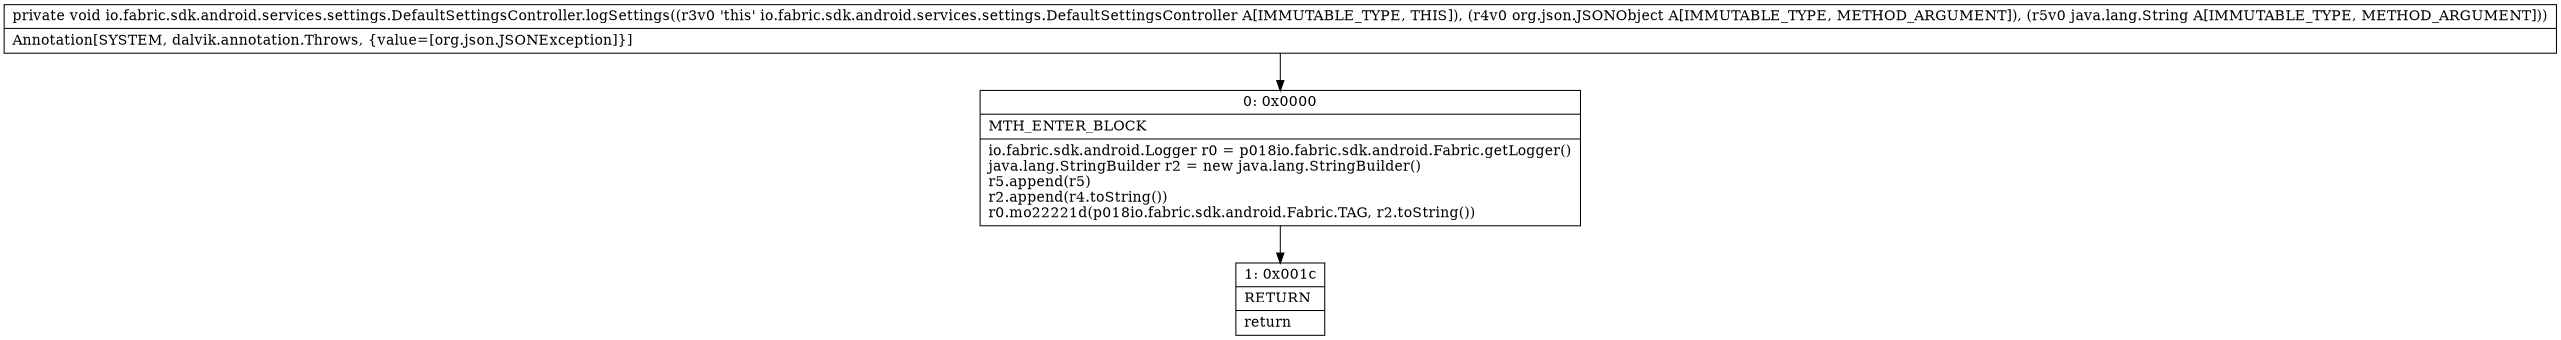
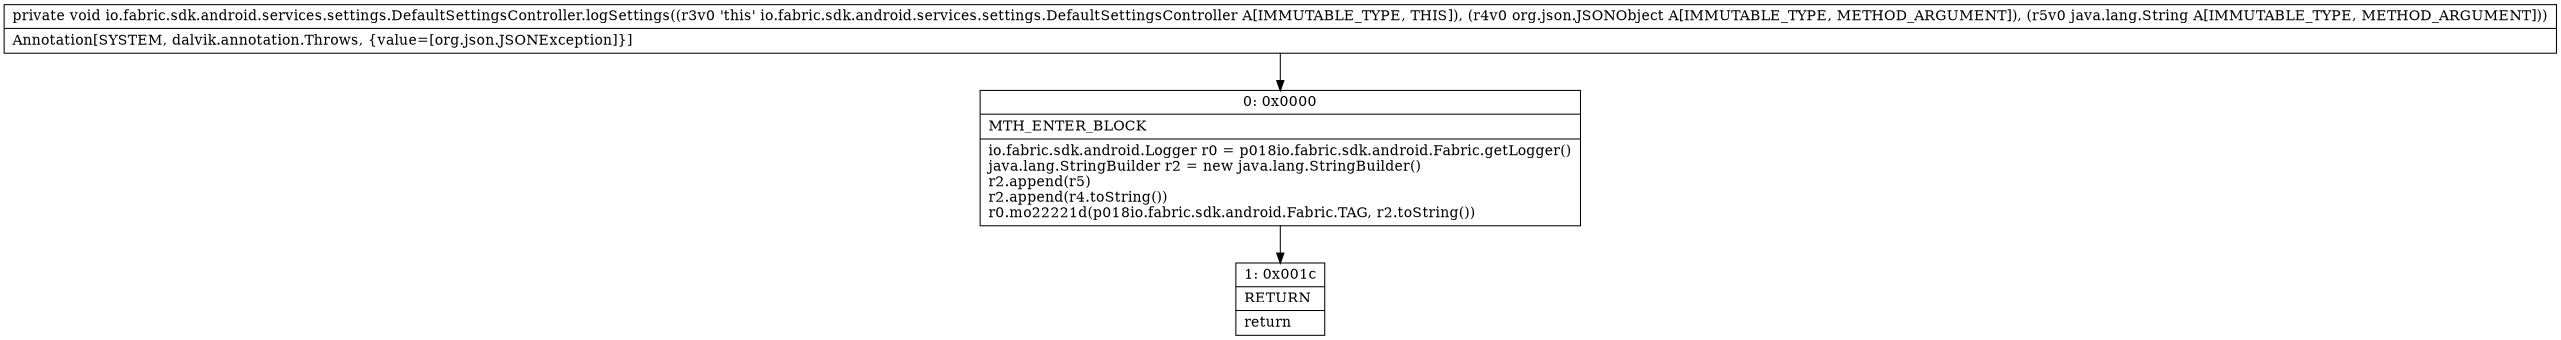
node "0: 0x0000": text "r5.append(r5)" -> "r2.append(r5)"
